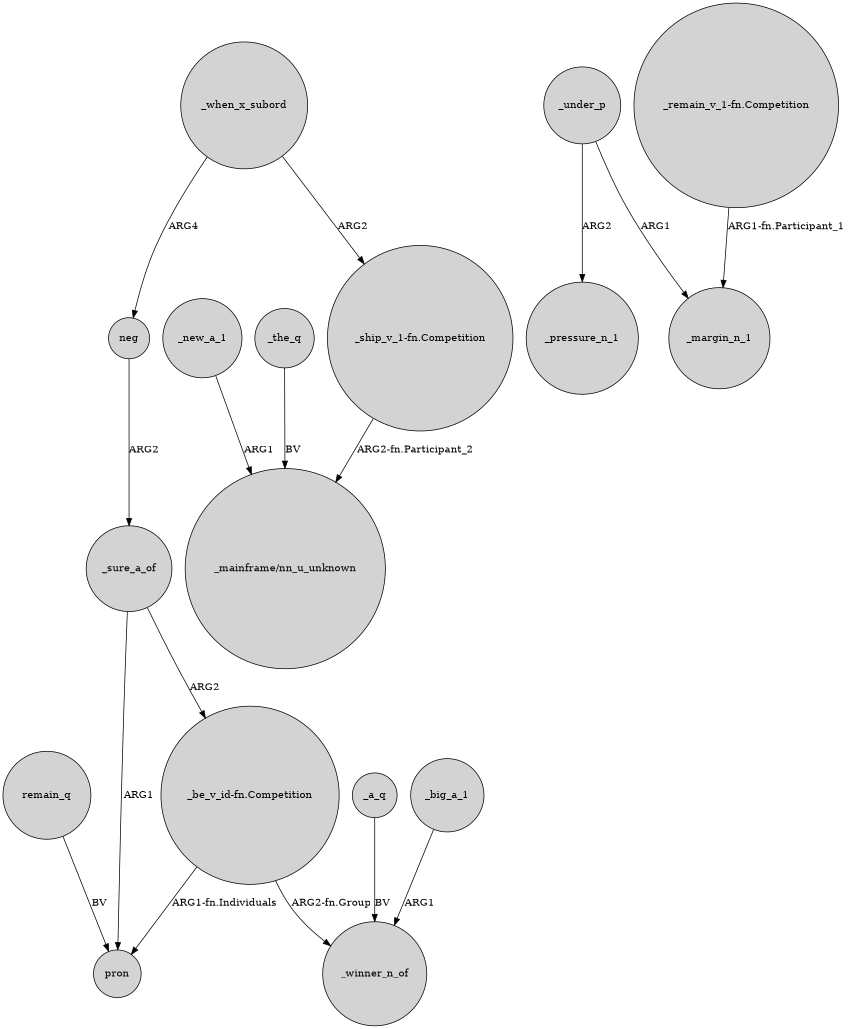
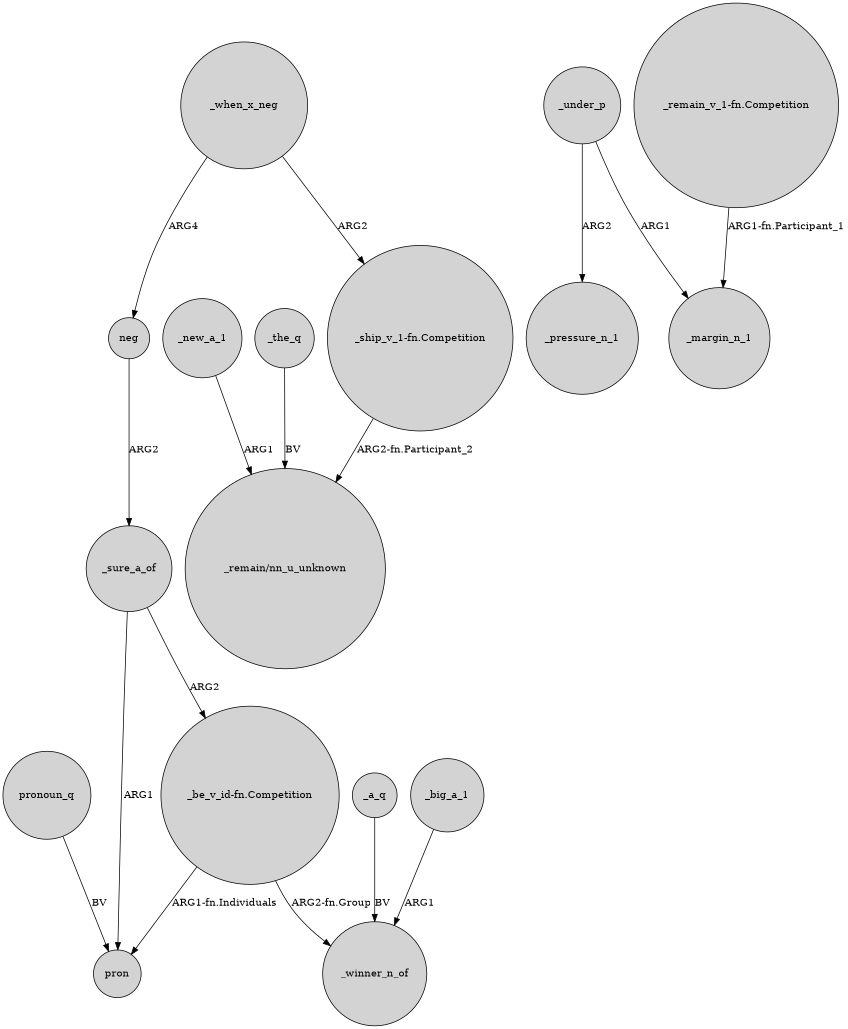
node "_when_x_subord": label "_when_x_subord" -> "_when_x_neg"
node "_mainframe/nn_u_unknown": label "_mainframe/nn_u_unknown" -> "_remain/nn_u_unknown"
node "remain_q": label "remain_q" -> "pronoun_q"
